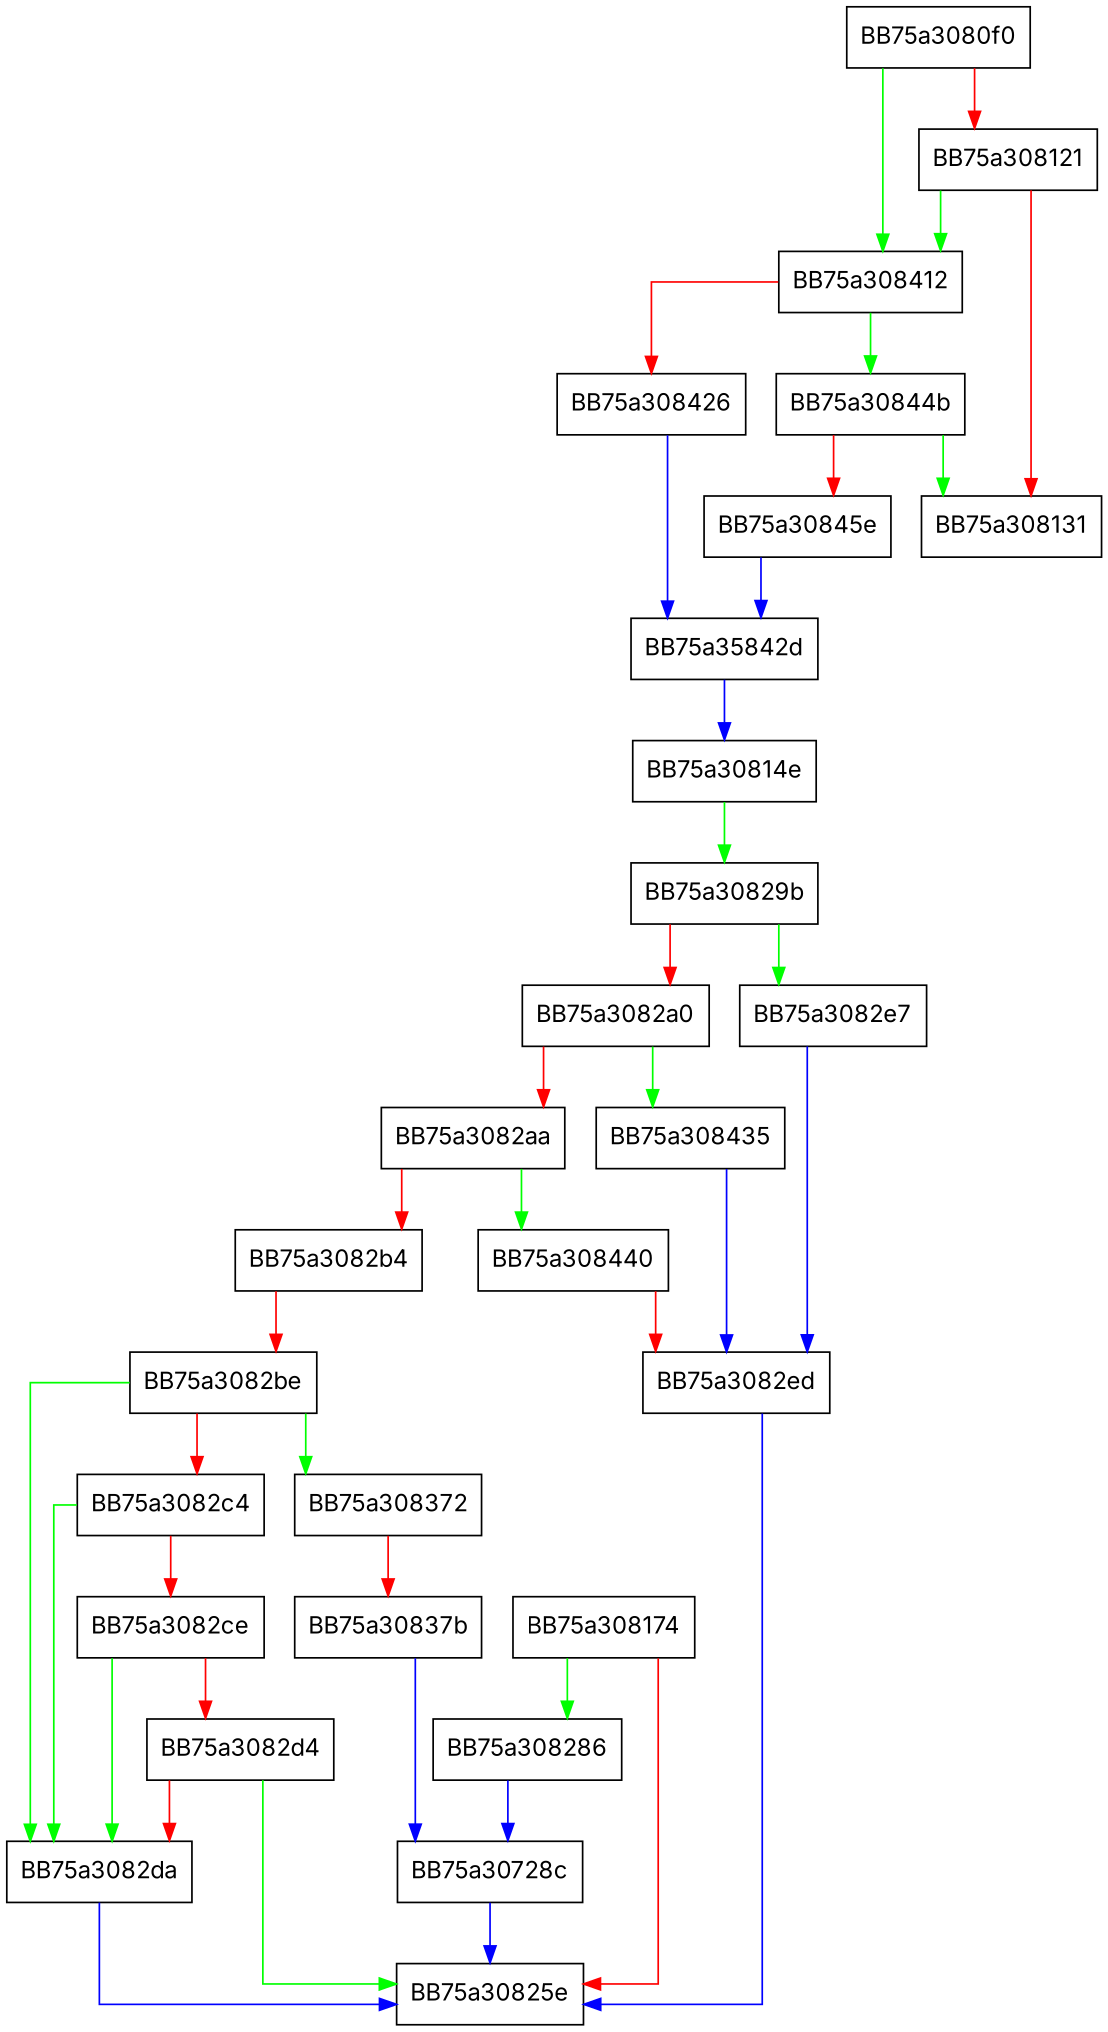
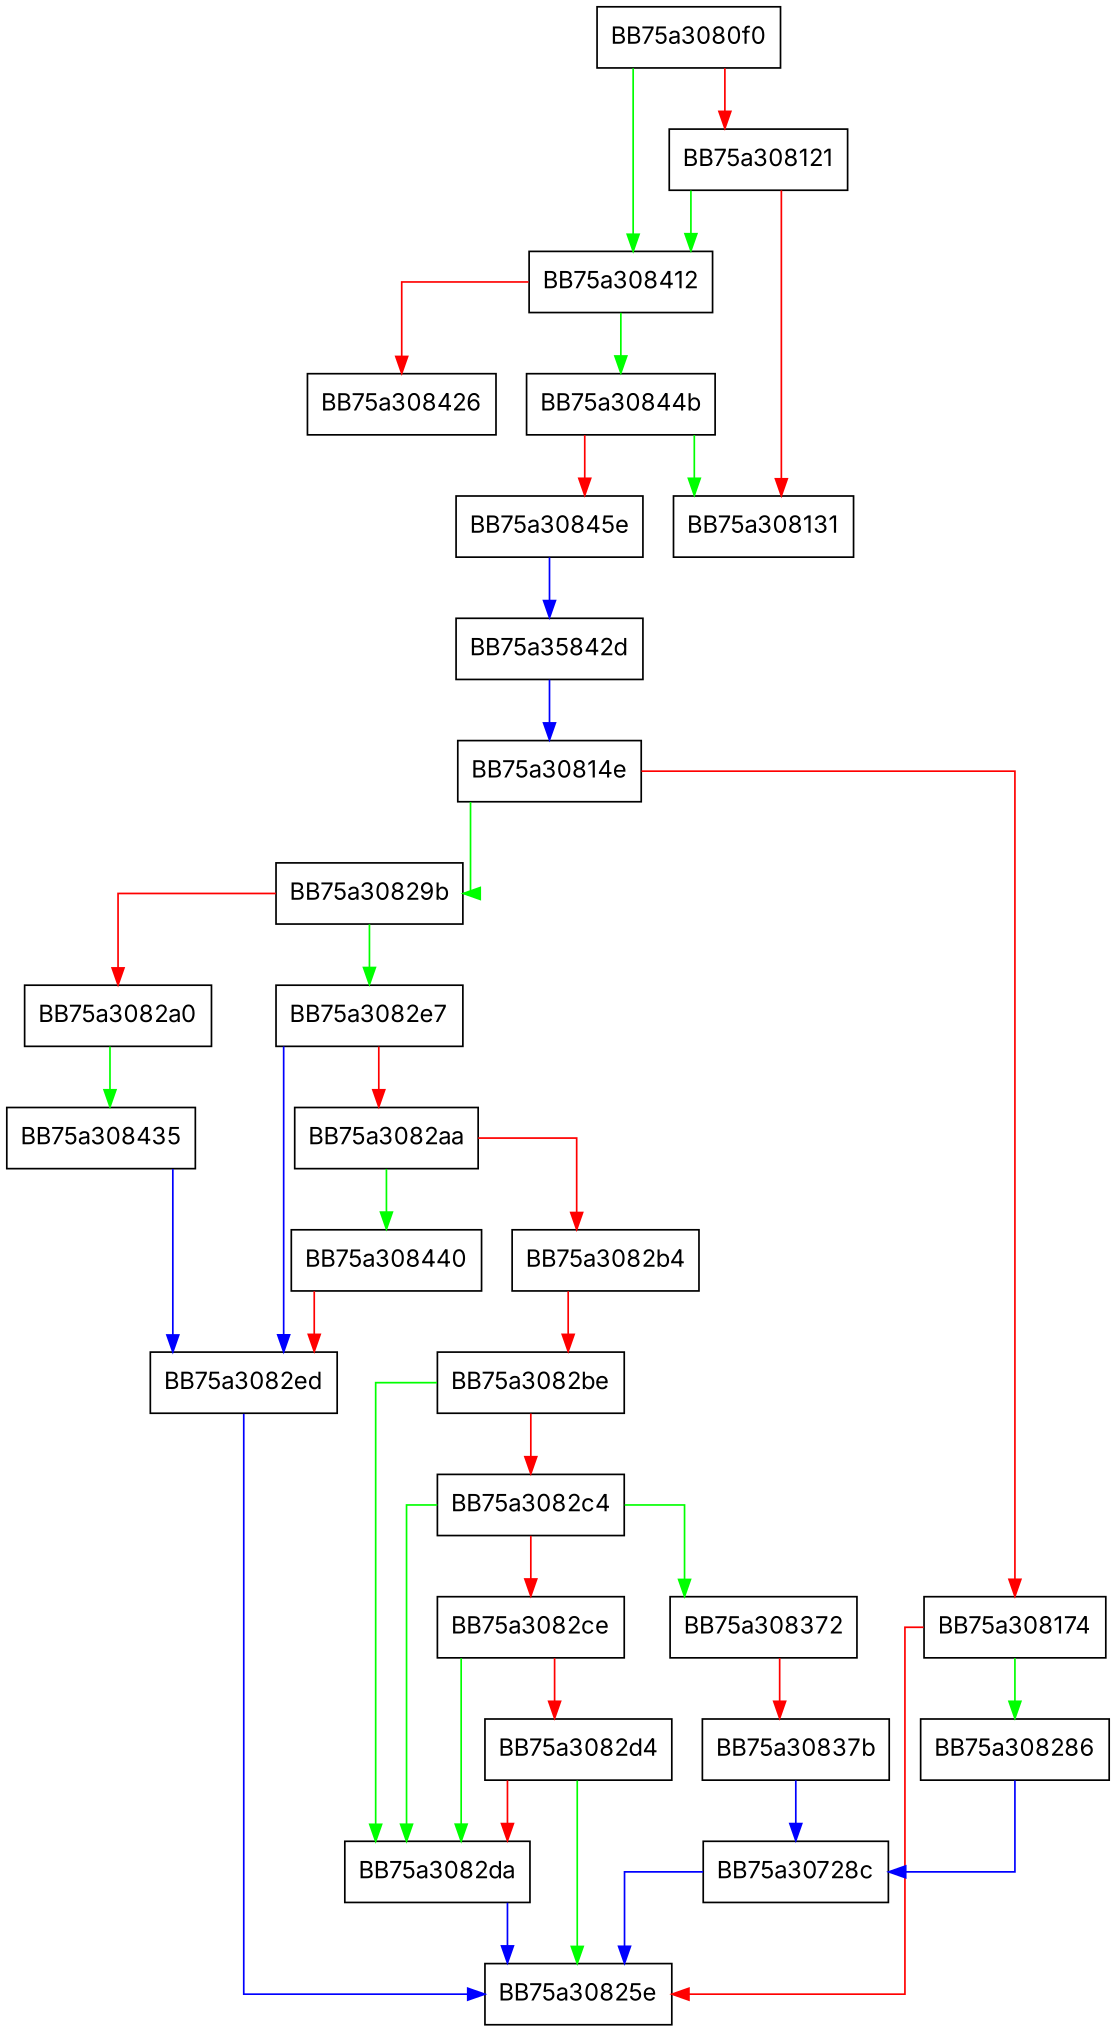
edge "BB75a308426" -> "BB75a35842d": removed
edge "BB75a30814e" -> "BB75a308174": added
edge "BB75a3082a0" -> "BB75a3082aa": now "BB75a3082e7" -> "BB75a3082aa"
edge "BB75a3082be" -> "BB75a308372": now "BB75a3082c4" -> "BB75a308372"
